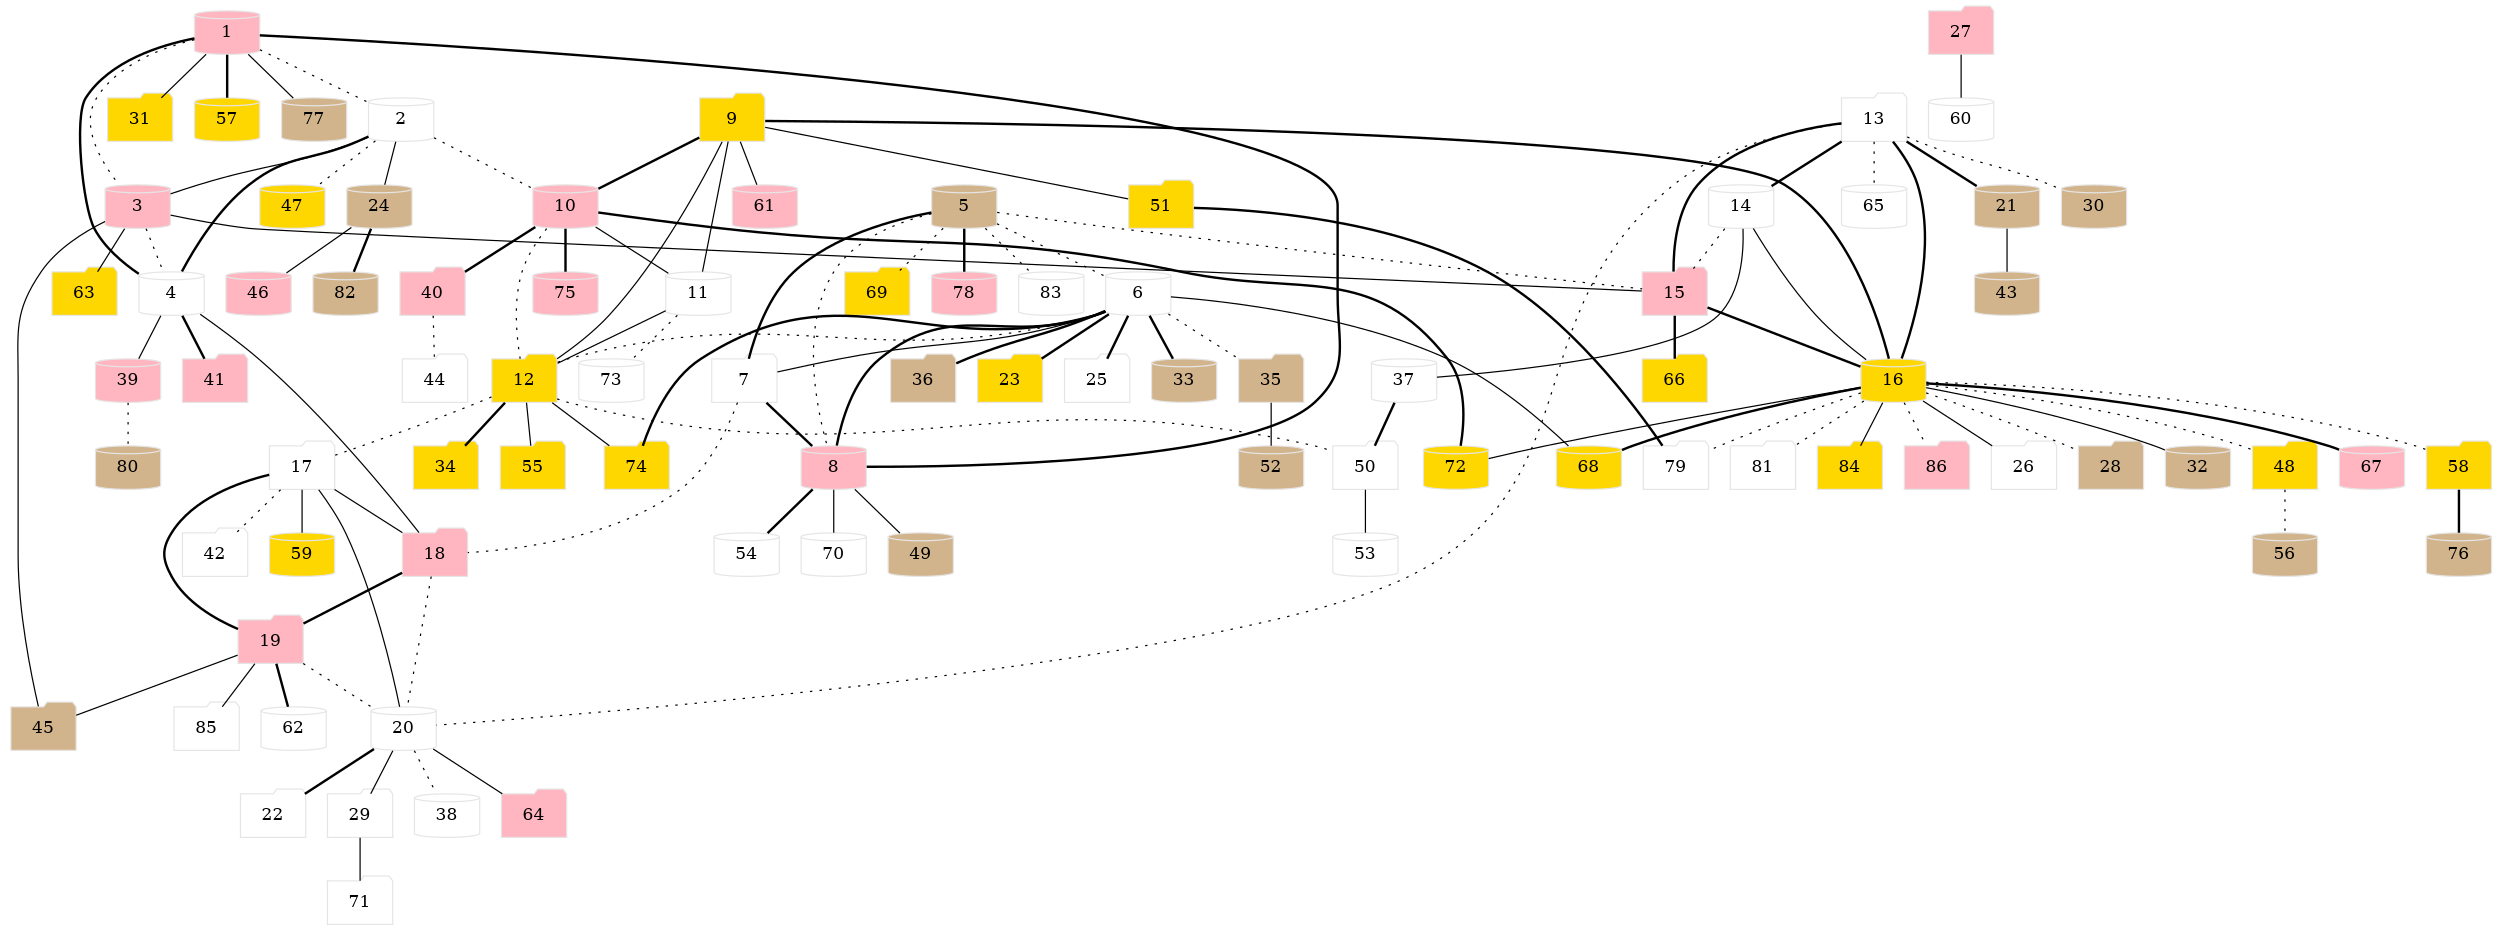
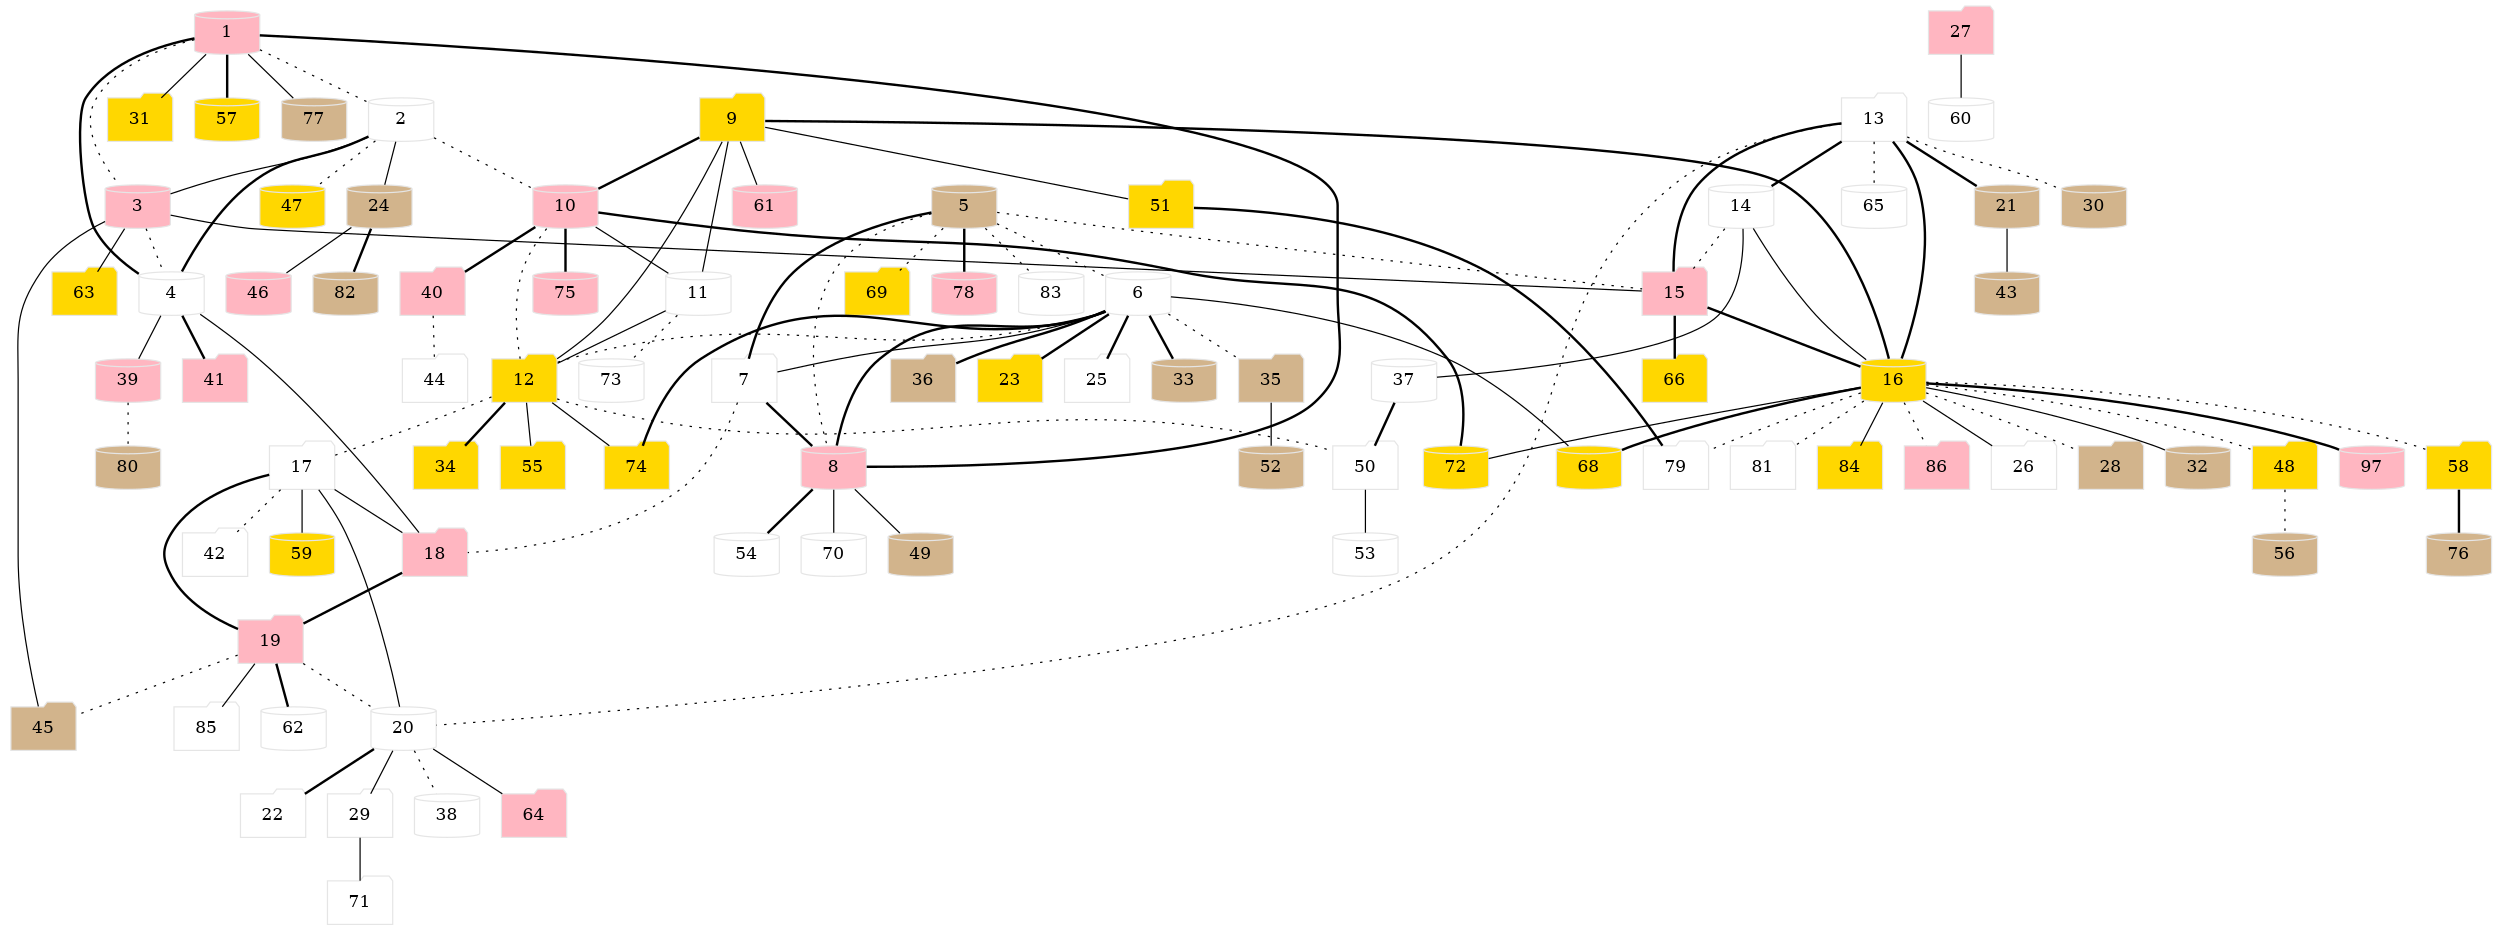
node "67": label "67" -> "97"
edge "18" -- "20": removed
edge "19" -- "45": style solid -> dotted
